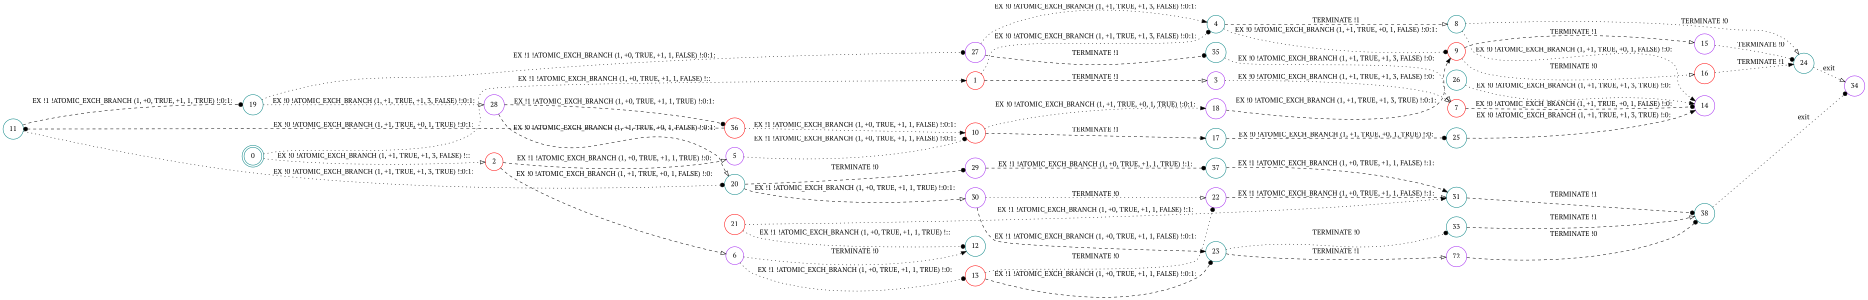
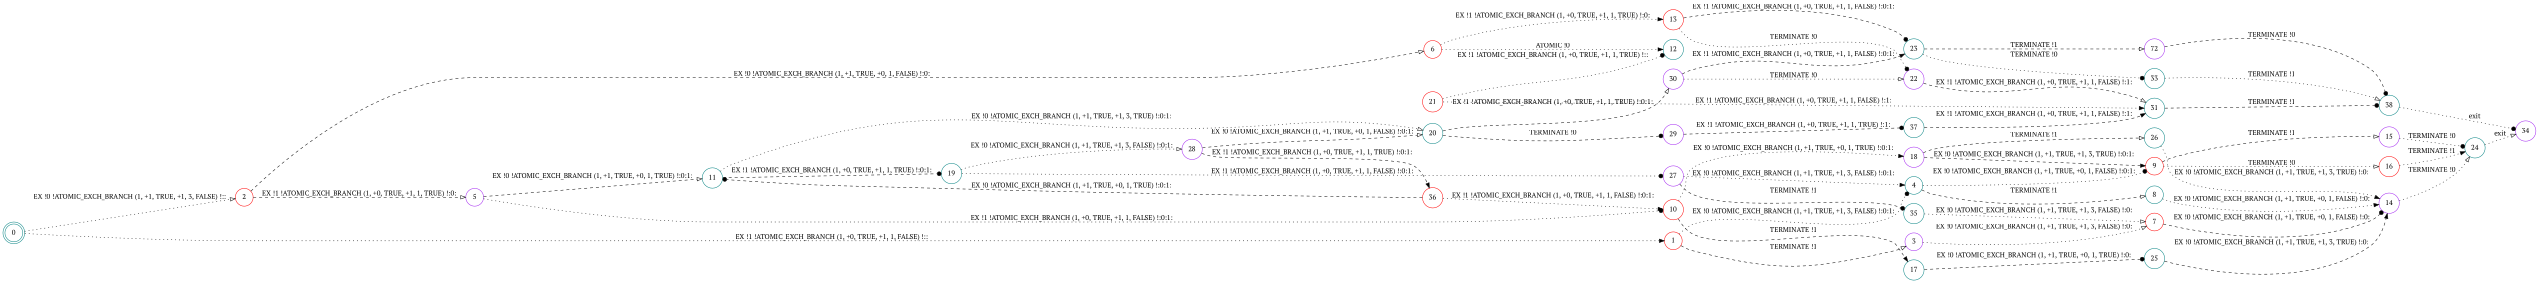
edge "8" -> "24": now "14" -> "24"
edge "28" -> "36": arrowhead dot -> normal
edge "18" -> "26": added, label "TERMINATE !1"
edge "11" -> "20": arrowhead dot -> onormal
edge "5" -> "11": added, label "EX !0 !ATOMIC_EXCH_BRANCH (1, +1, TRUE, +0, 1, TRUE) !:0:1:"
edge "33" -> "38": style dashed -> dotted
edge "6" -> "12": label "TERMINATE !0" -> "ATOMIC !0"
node "6": color purple -> red
edge "6" -> "13": arrowhead dot -> normal
